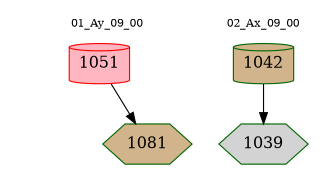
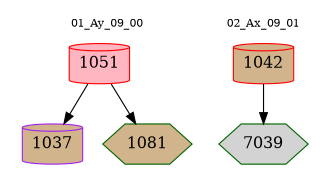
cluster "02_Ax_09_00": label "02_Ax_09_00" -> "02_Ax_09_01"
node "1042": color darkgreen -> red
node "1037": added
node "1039": label "1039" -> "7039"
